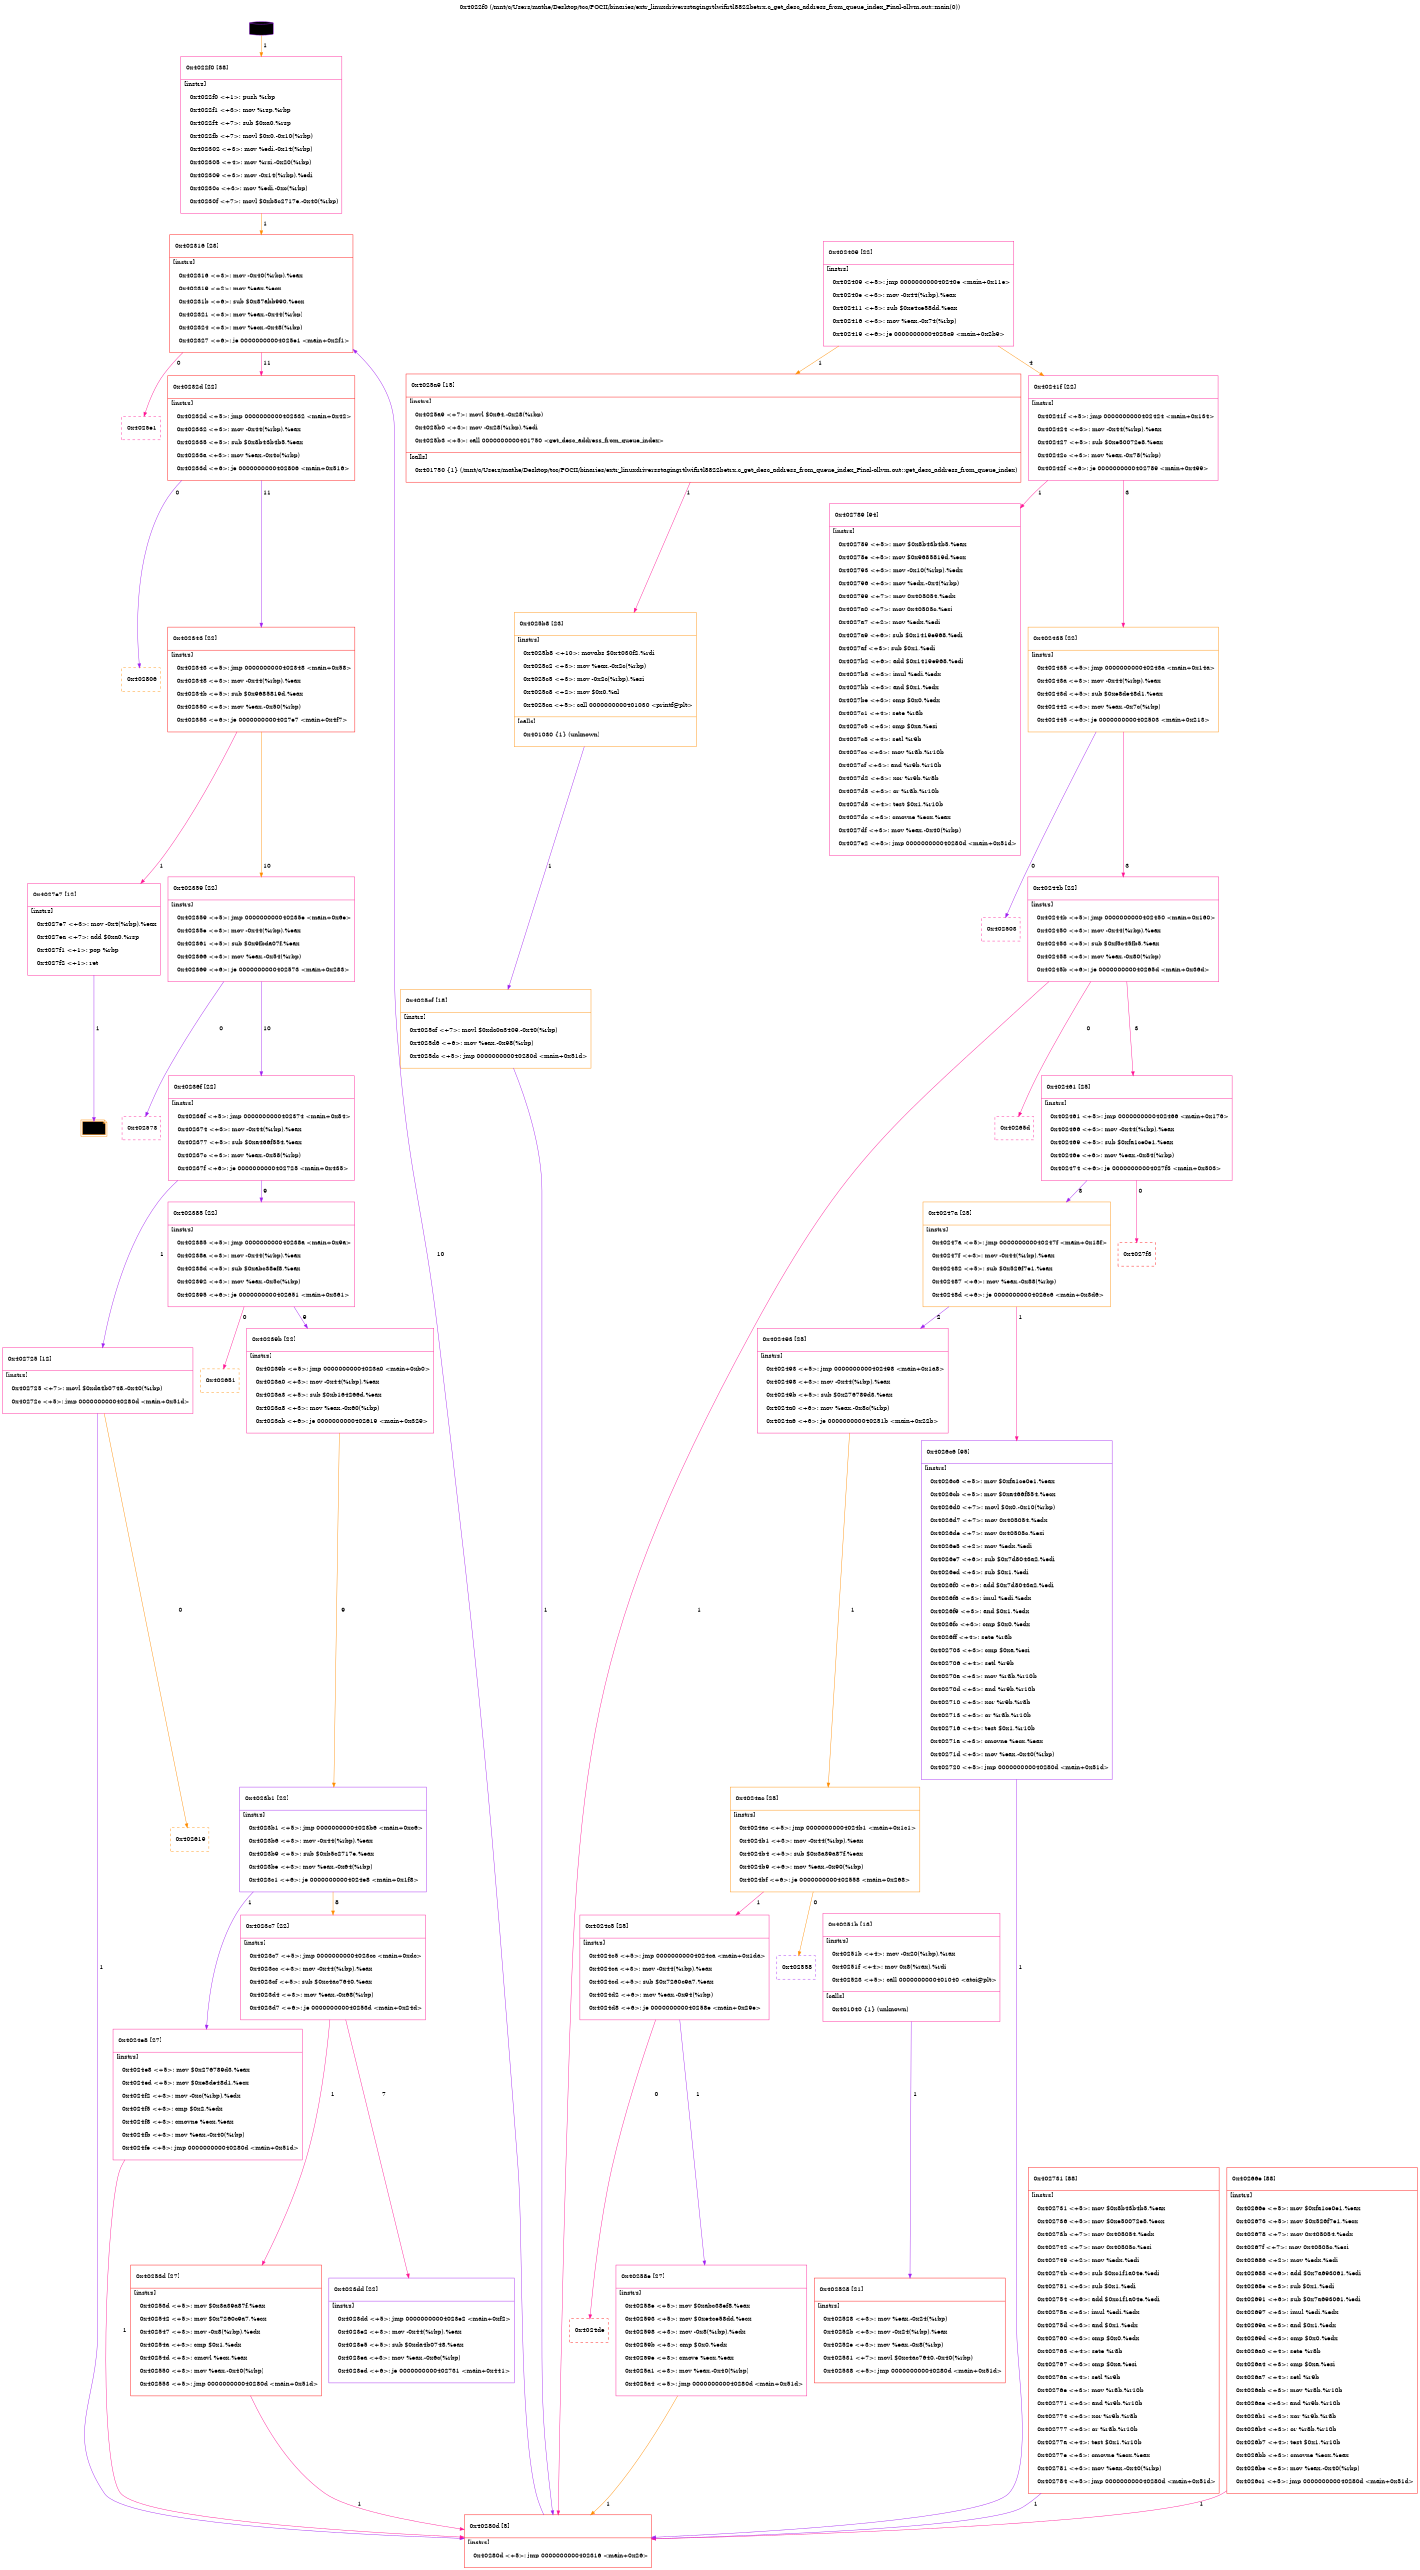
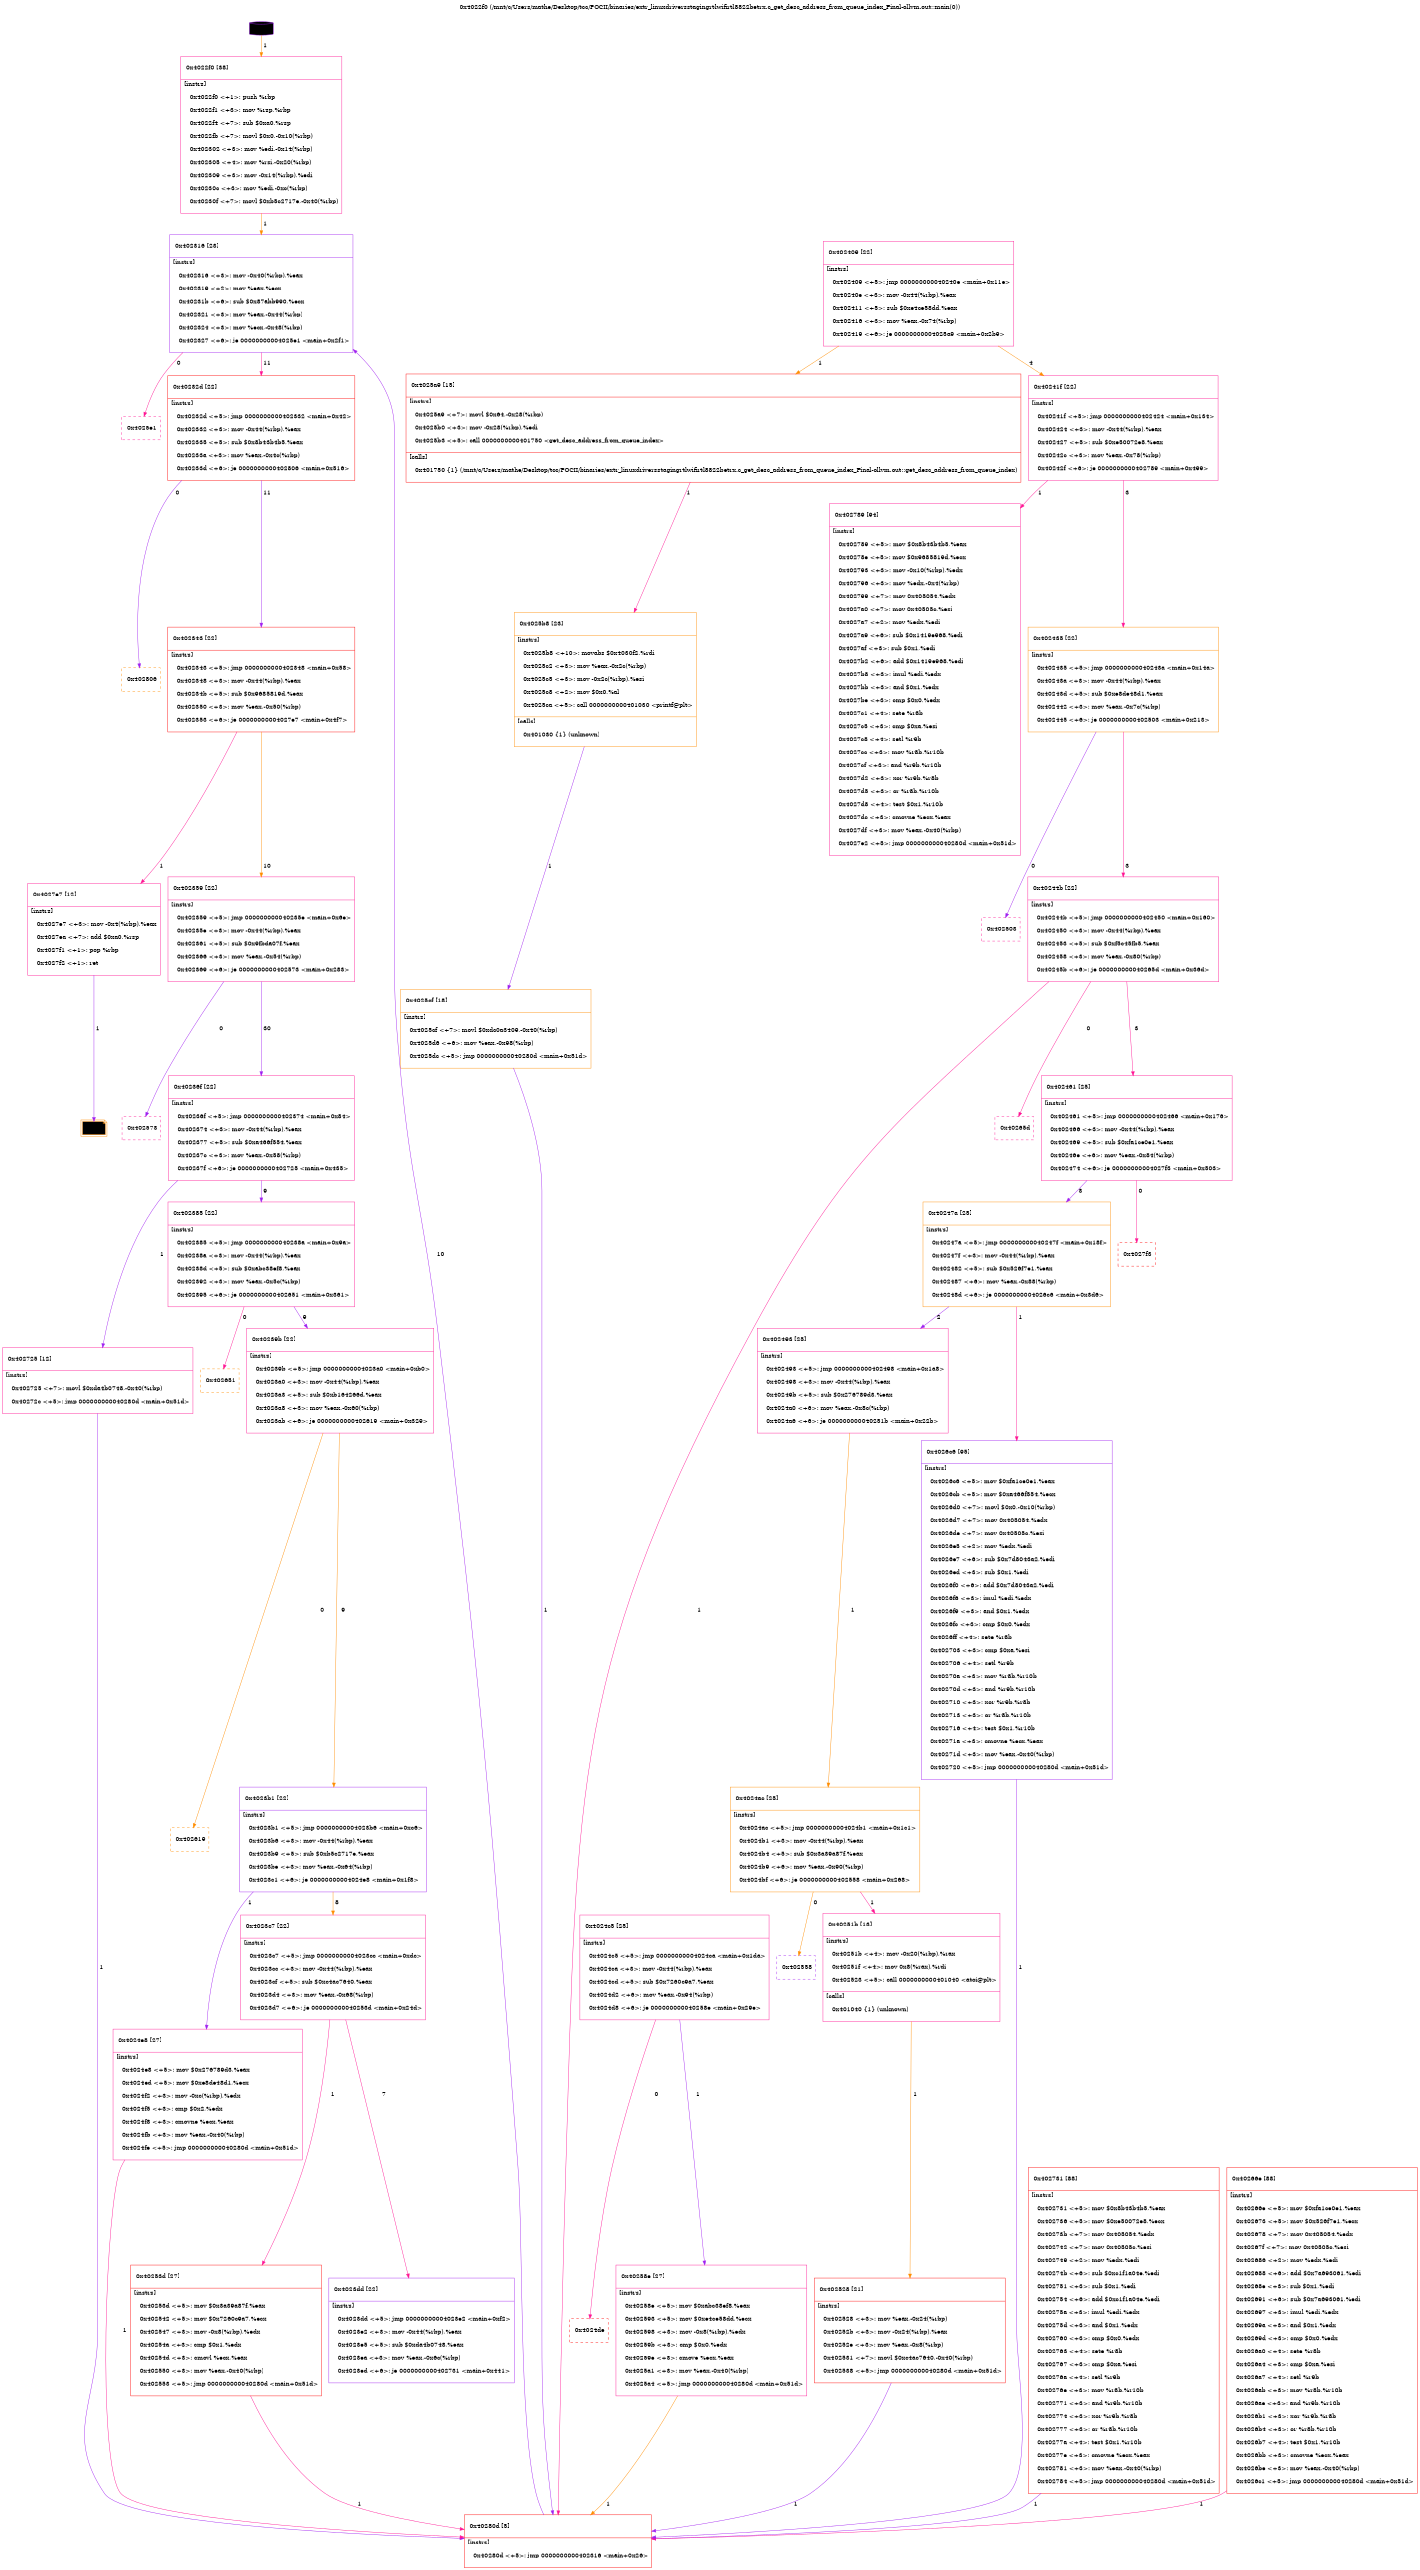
node "0x402316 [23]": color red -> purple
edge "0x402359 [22]" -> "0x40236f [22]": label " 10" -> " 30"
edge "0x402725 [12]" -> "0x402619": now "0x40239b [22]" -> "0x402619"
edge "0x4024ac [25]" -> "0x4024c5 [25]": now "0x4024ac [25]" -> "0x40251b [13]"
edge "0x40251b [13]" -> "0x402528 [21]": color purple -> darkorange
edge "0x402528 [21]" -> "0x40280d [5]": added, label "1"
